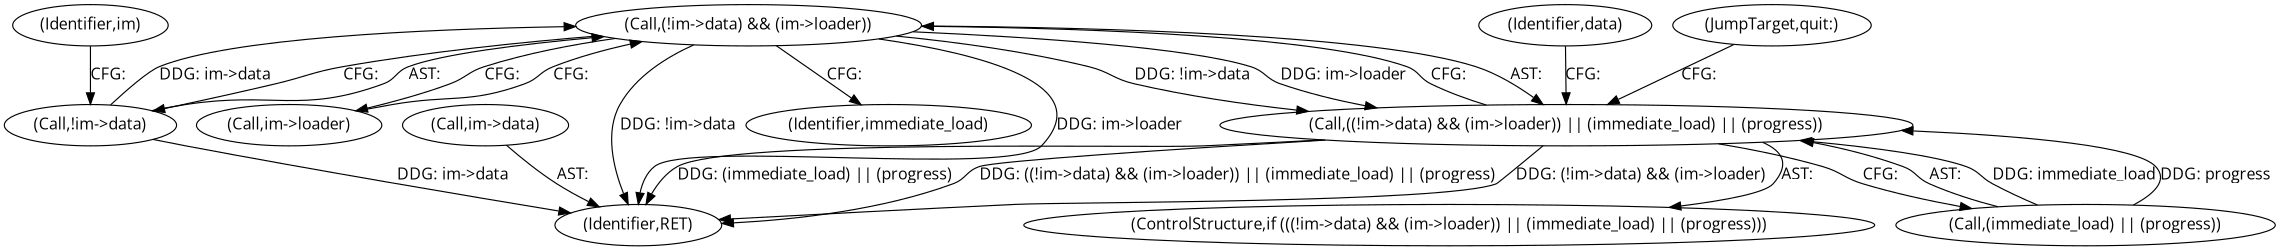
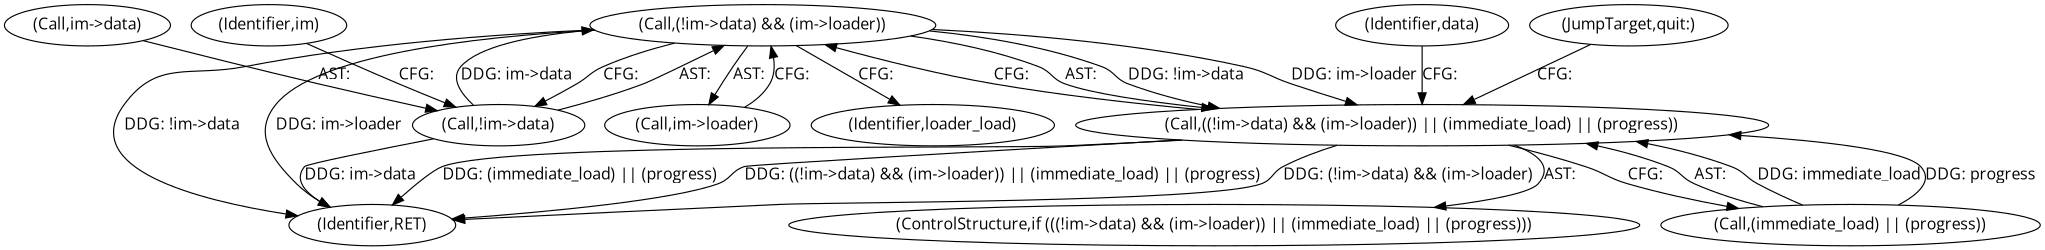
edge "(Call,(!im->data) && (im->loader))" -> "(Call,im->loader)": label "CFG: " -> "AST: "
node "(Identifier,immediate_load)": label "(Identifier,immediate_load)" -> "(Identifier,loader_load)"
edge "(Call,im->data)" -> "(Identifier,RET)": now "(Call,im->data)" -> "(Call,!im->data)"
